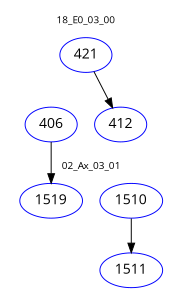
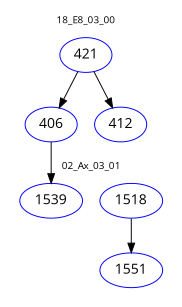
cluster "18_E0_03_00": label "18_E0_03_00" -> "18_E8_03_00"
edge "421" -> "406": added
node "1519": label "1519" -> "1539"
node "1510": label "1510" -> "1518"
node "1511": label "1511" -> "1551"
